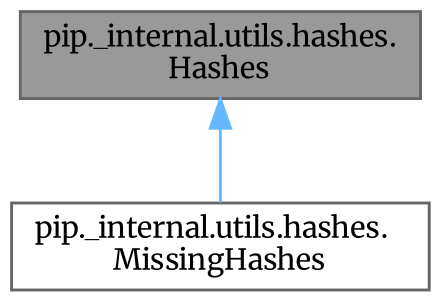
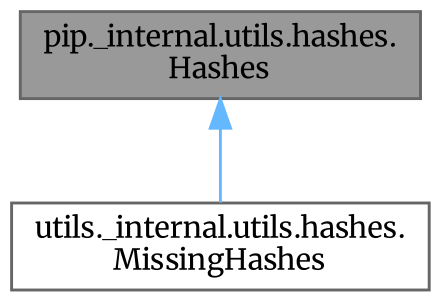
node "pip._internal.utils.hashes. MissingHashes": label "pip._internal.utils.hashes. MissingHashes" -> "utils._internal.utils.hashes. MissingHashes"
